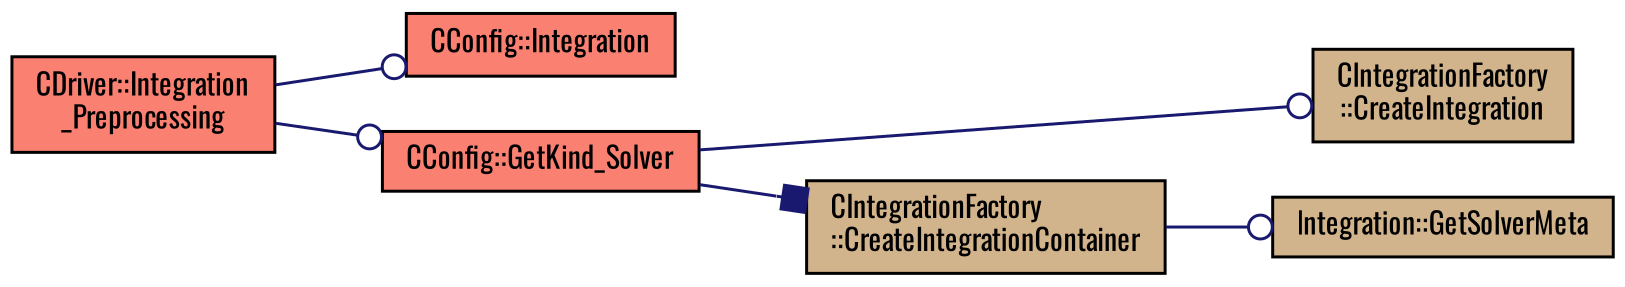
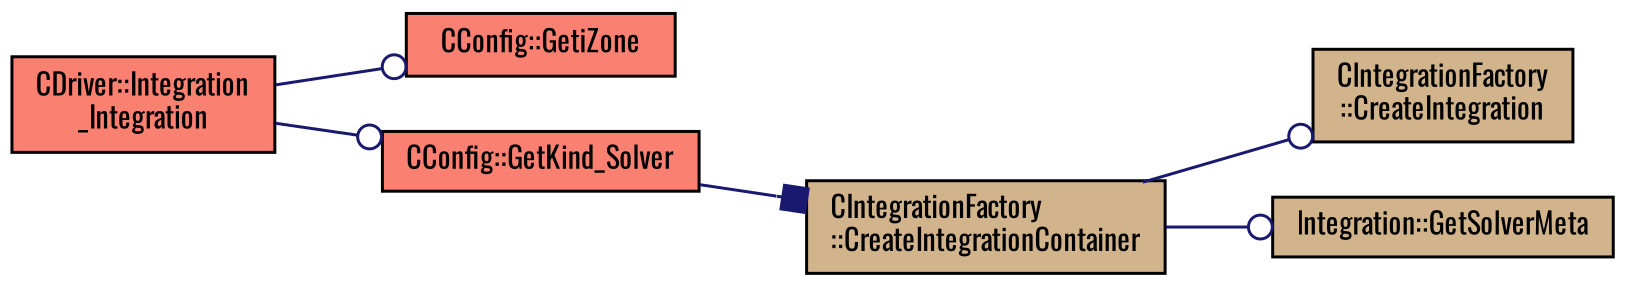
node "CConfig::Integration": label "CConfig::Integration" -> "CConfig::GetiZone"
node "CDriver::Integration _Preprocessing": label "CDriver::Integration _Preprocessing" -> "CDriver::Integration _Integration"
edge "CConfig::GetKind_Solver" -> "CIntegrationFactory ::CreateIntegration": now "CIntegrationFactory ::CreateIntegrationContainer" -> "CIntegrationFactory ::CreateIntegration"
